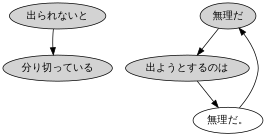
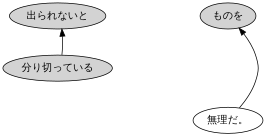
node "無理だ": label "無理だ" -> "ものを"
edge "出られないと" -> "分り切っている": reversed
node "出ようとするのは": removed
